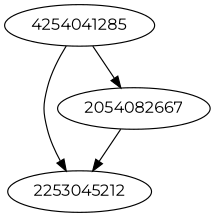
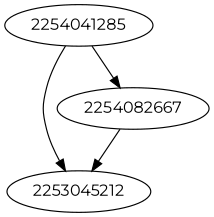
node "4254041285": label "4254041285" -> "2254041285"
node "2054082667": label "2054082667" -> "2254082667"
